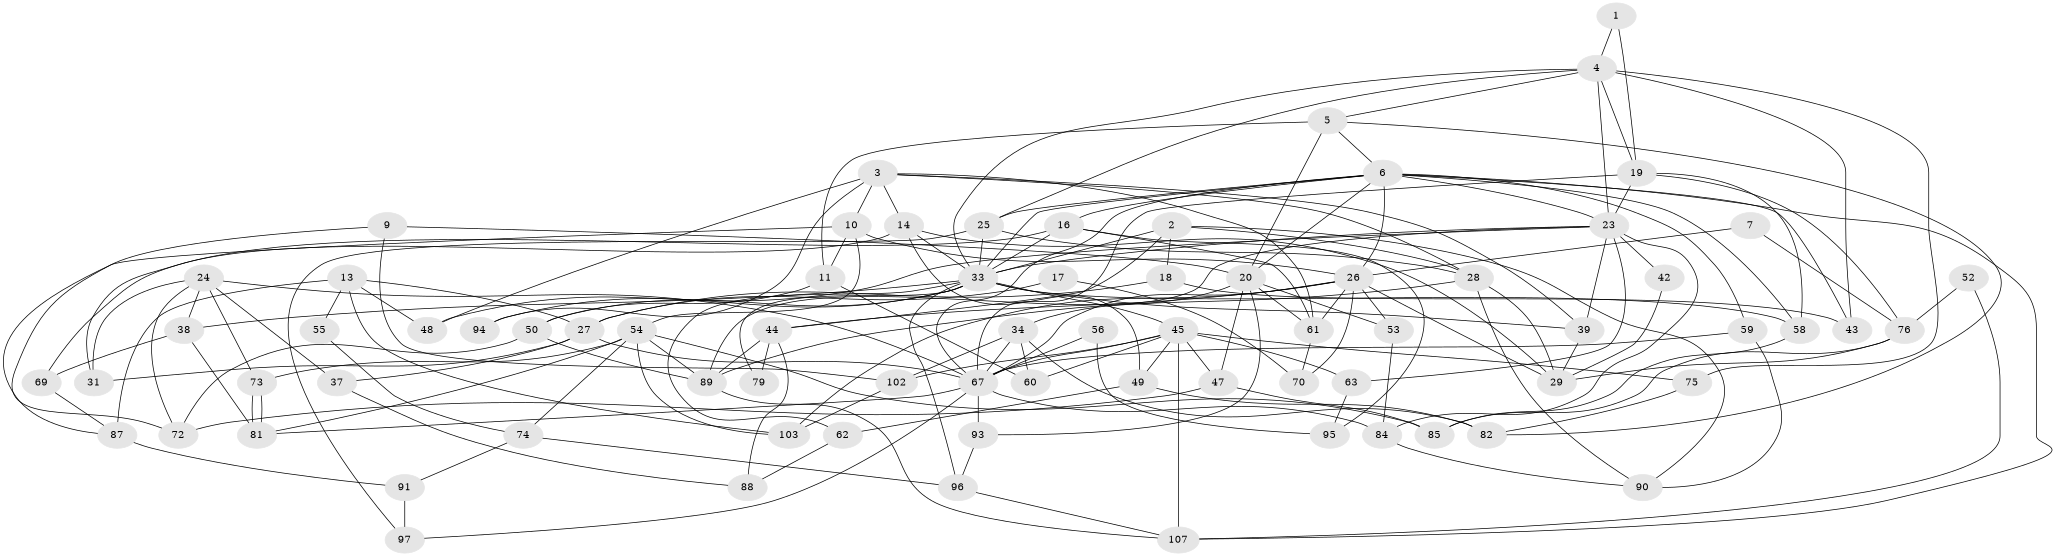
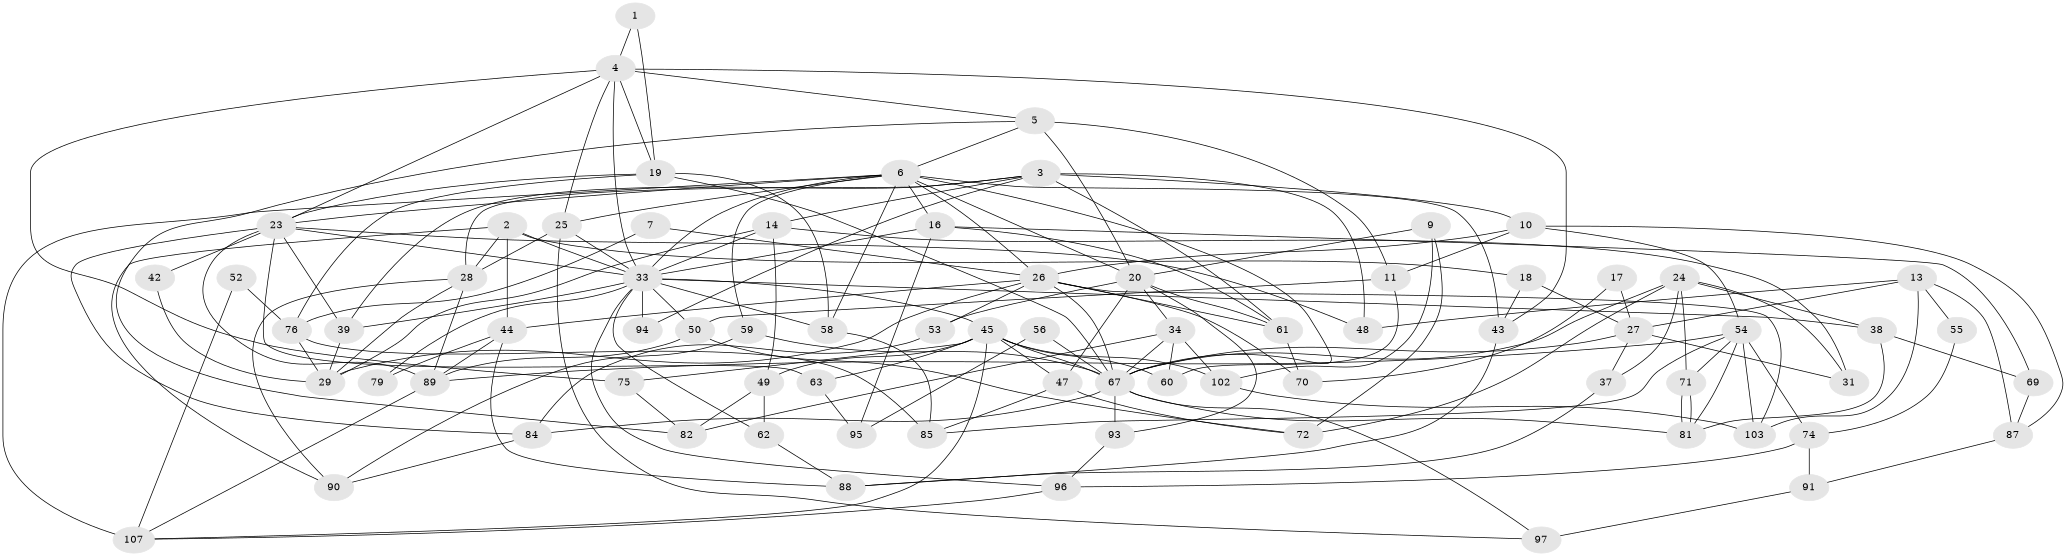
node "73": label "73" -> "71"
edge "43" -- "88": added
